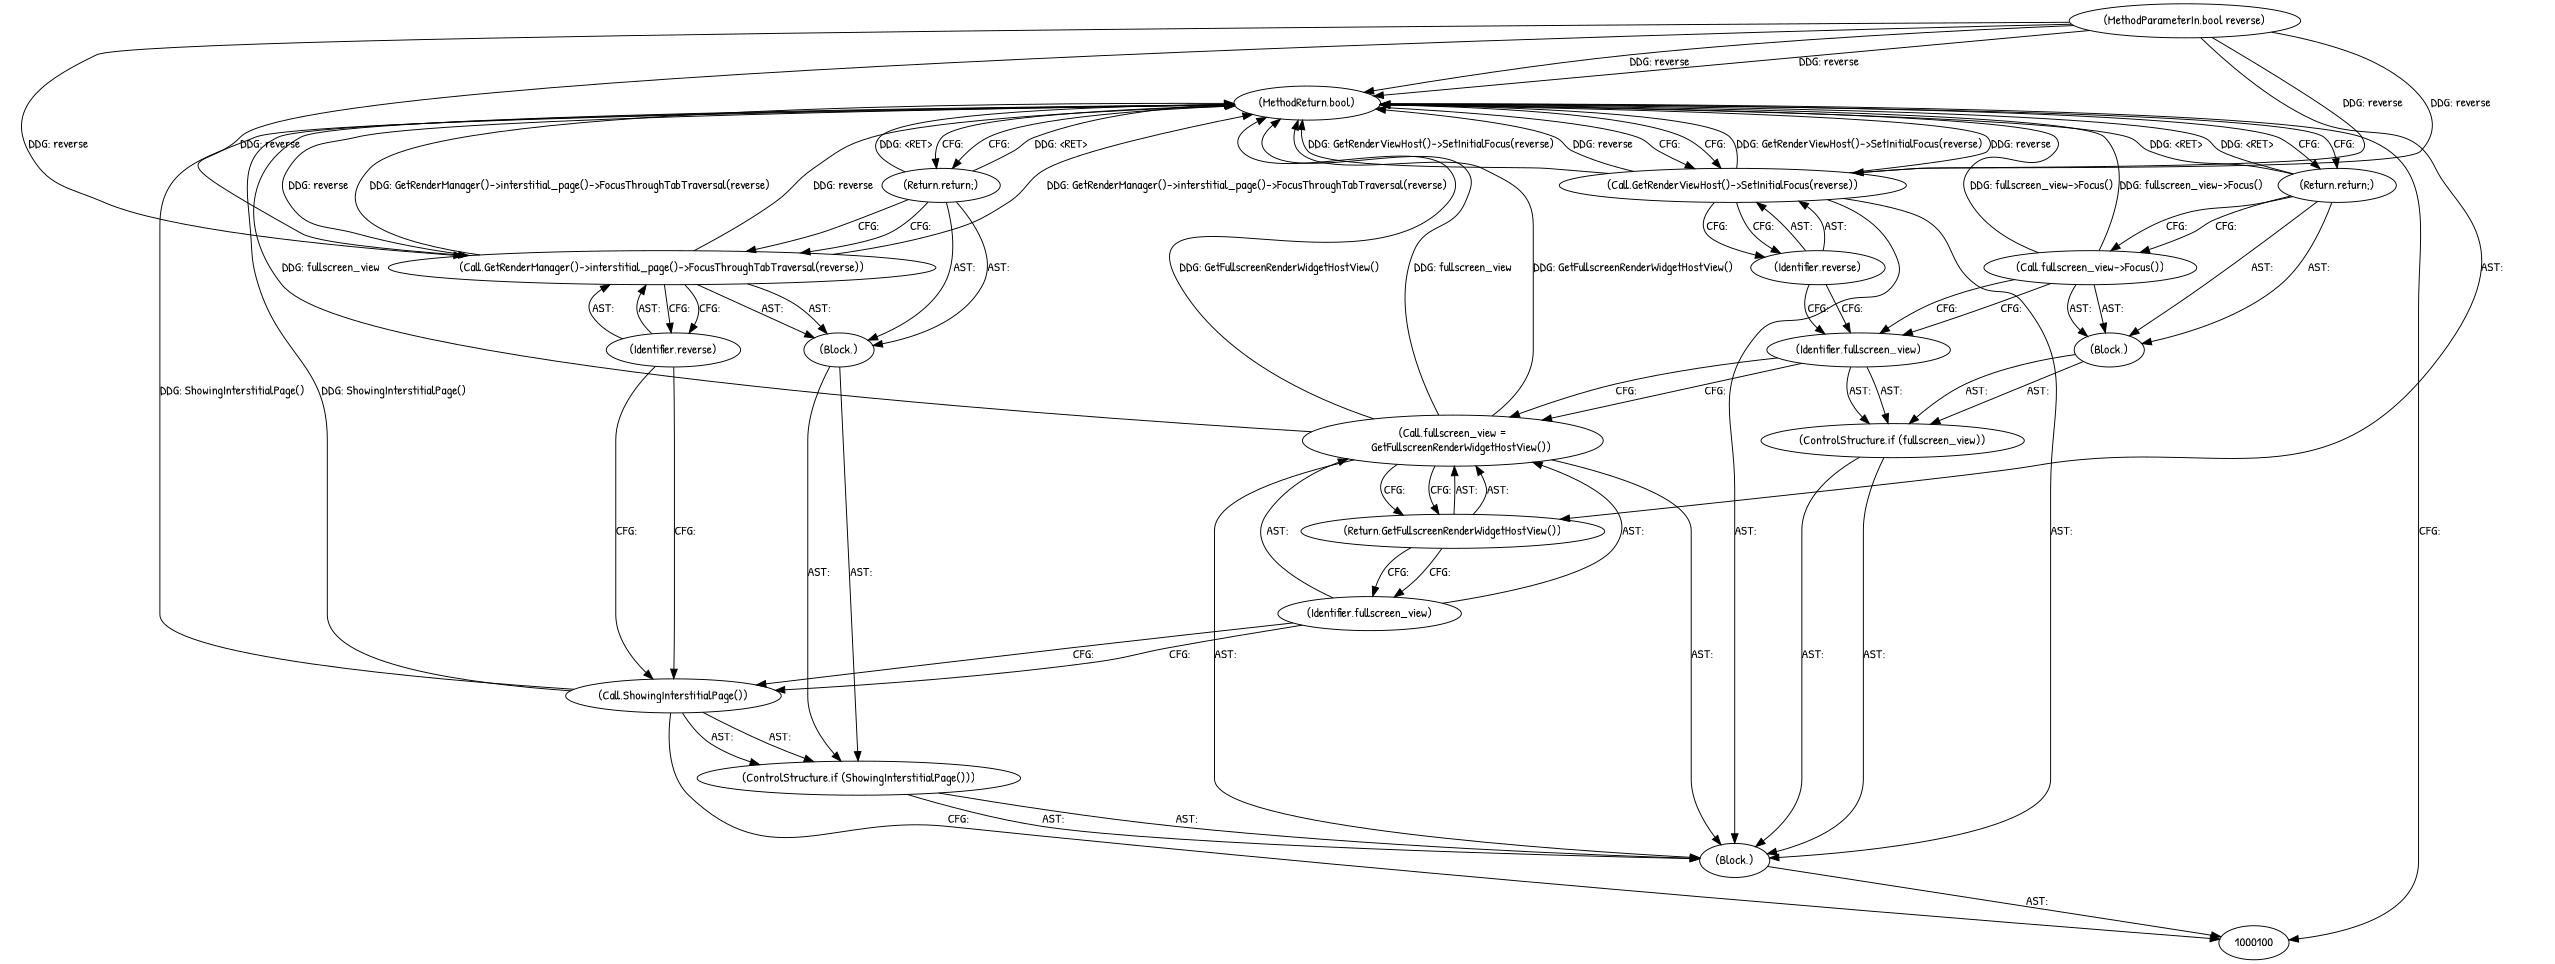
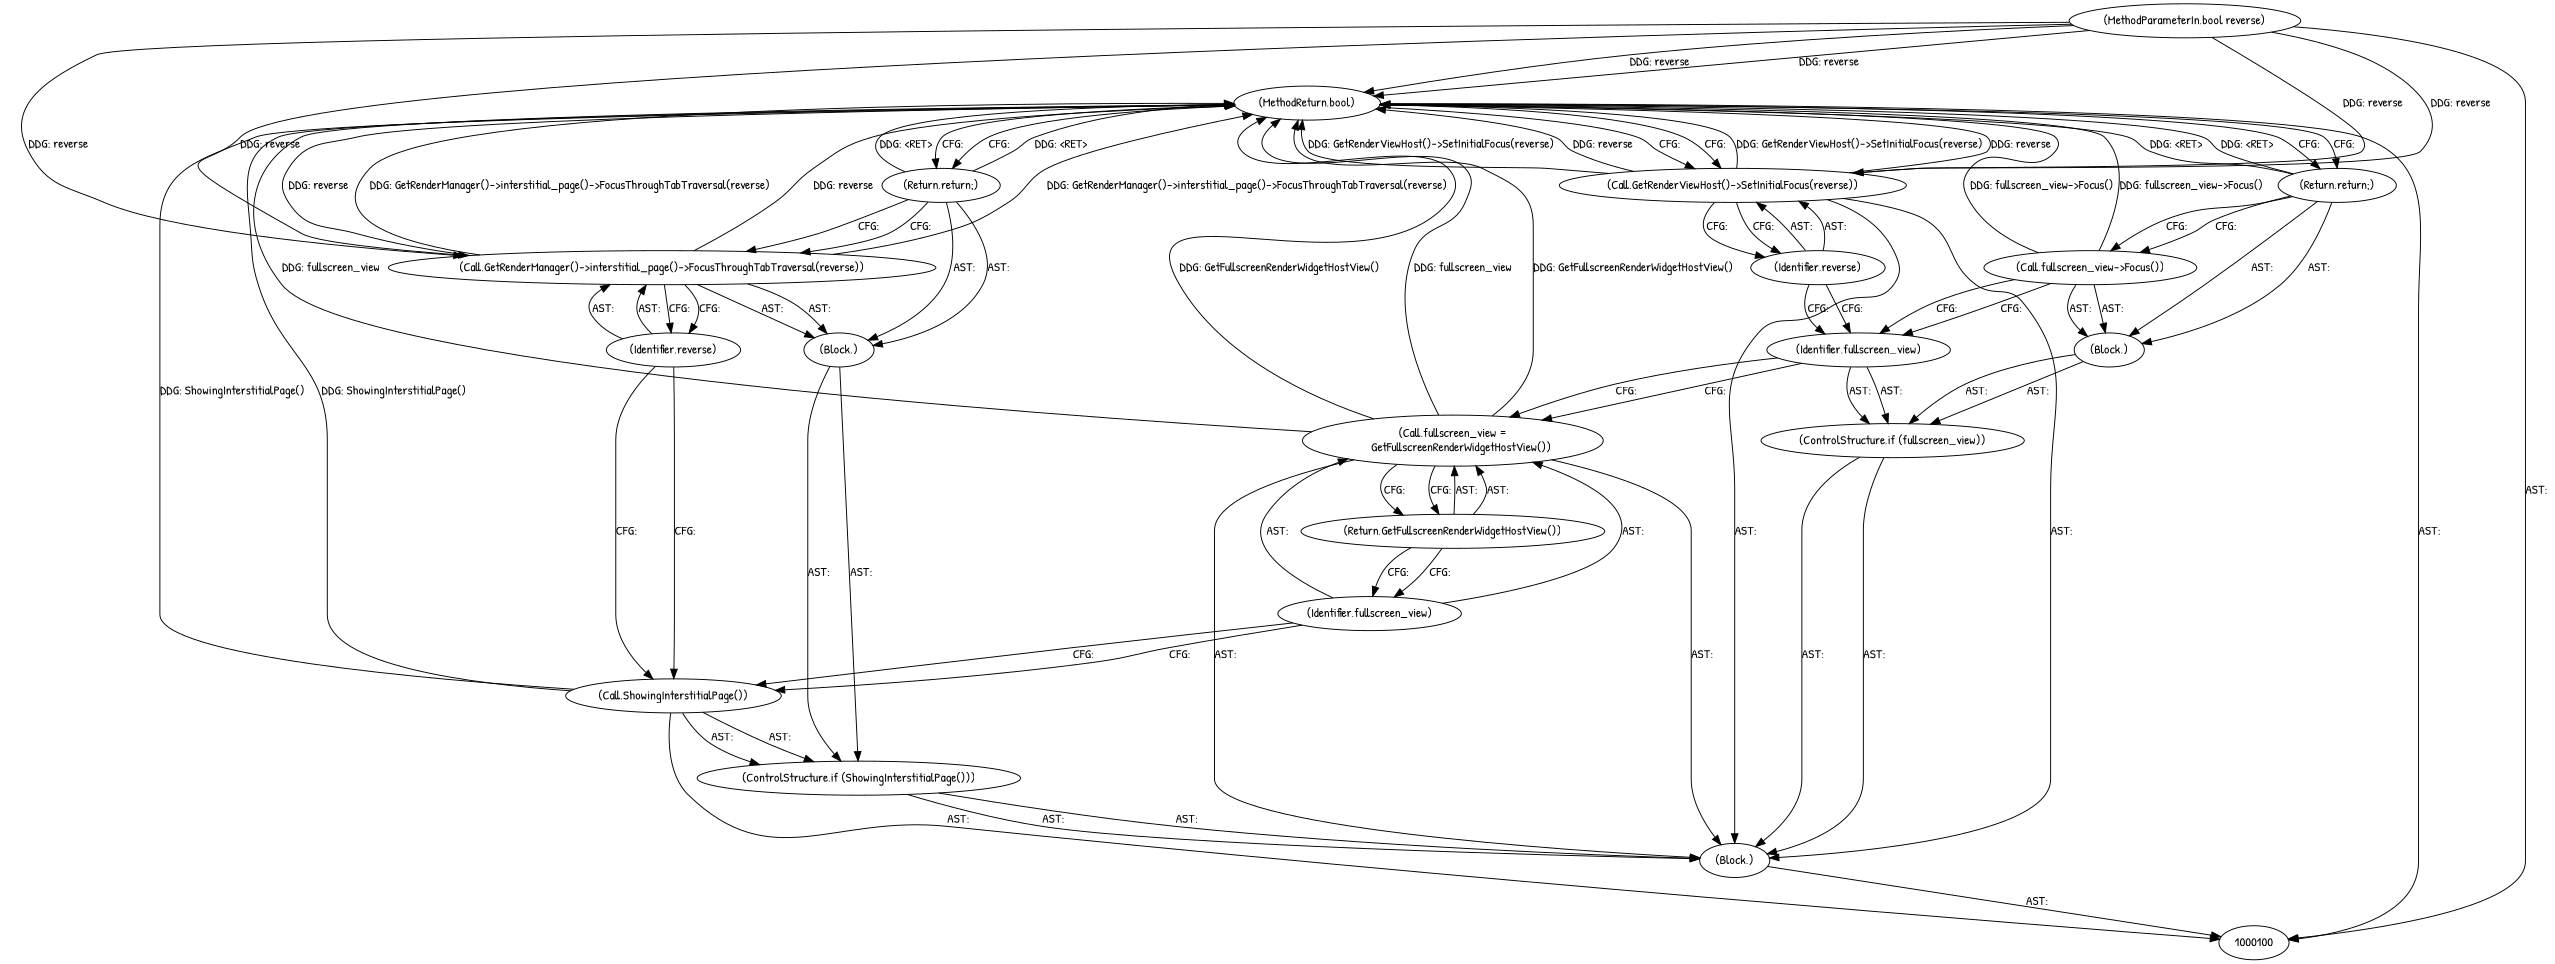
edge "(MethodParameterIn,bool reverse)" -> "(Return,GetFullscreenRenderWidgetHostView())": now "(MethodParameterIn,bool reverse)" -> "1000100"
edge "(MethodReturn,bool)" -> "1000100": label "CFG: " -> "AST: "
edge "(Call,ShowingInterstitialPage())" -> "1000100": label "CFG: " -> "AST: "
